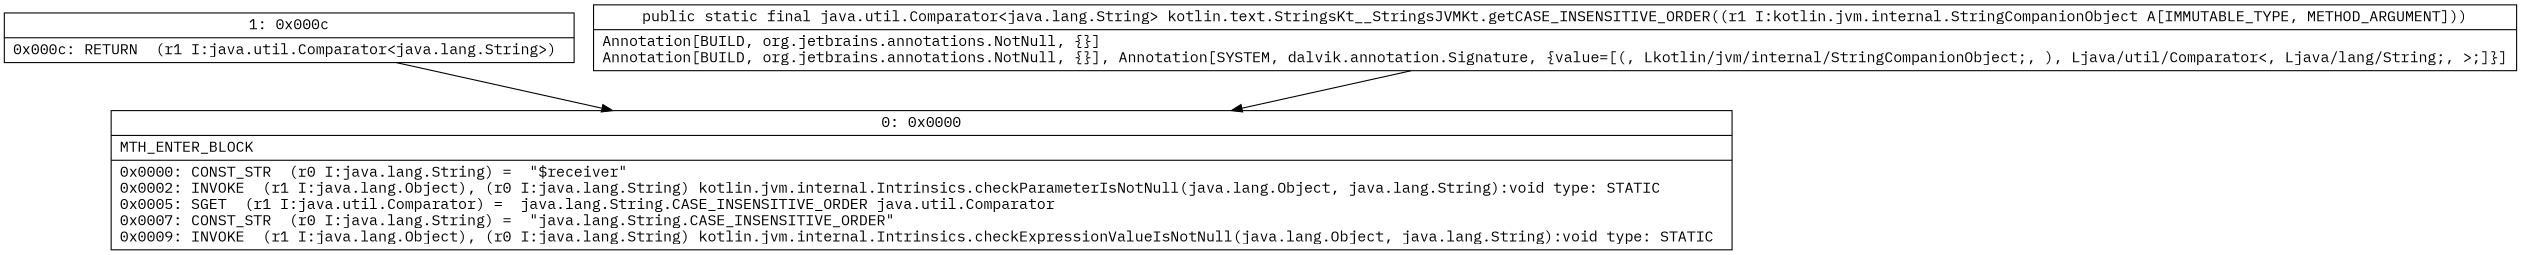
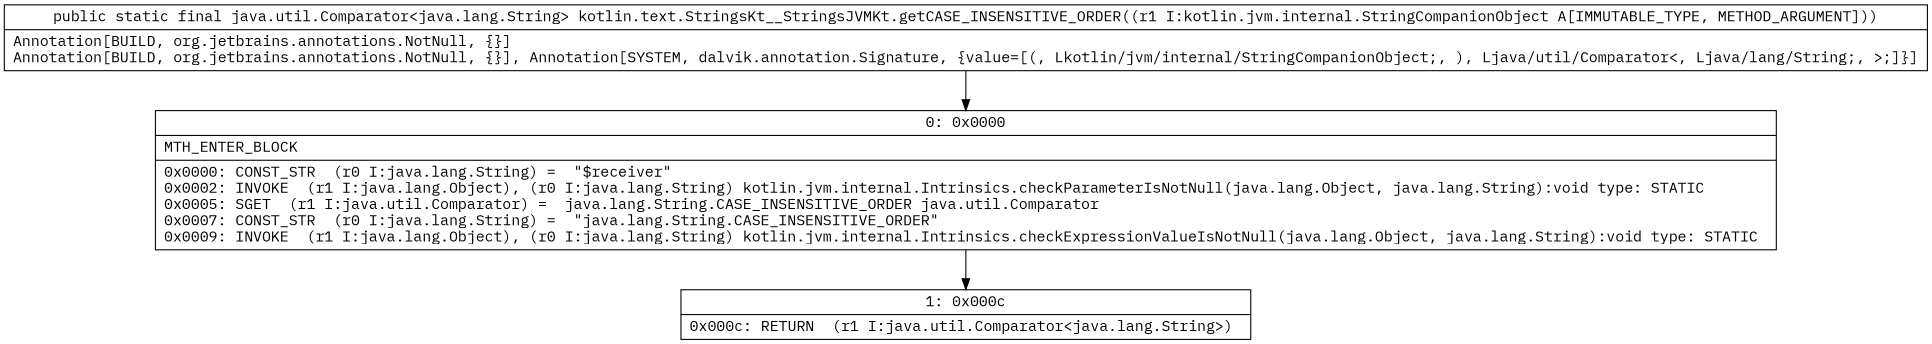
edge "1: 0x000c" -> "0: 0x0000": reversed
